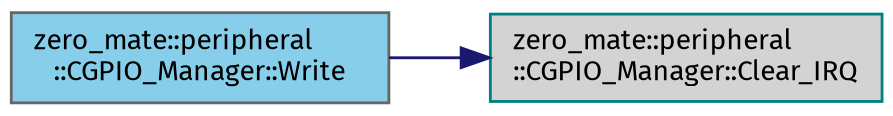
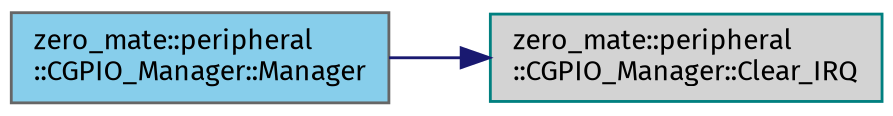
node "zero_mate::peripheral ::CGPIO_Manager::Write": label "zero_mate::peripheral ::CGPIO_Manager::Write" -> "zero_mate::peripheral ::CGPIO_Manager::Manager"
